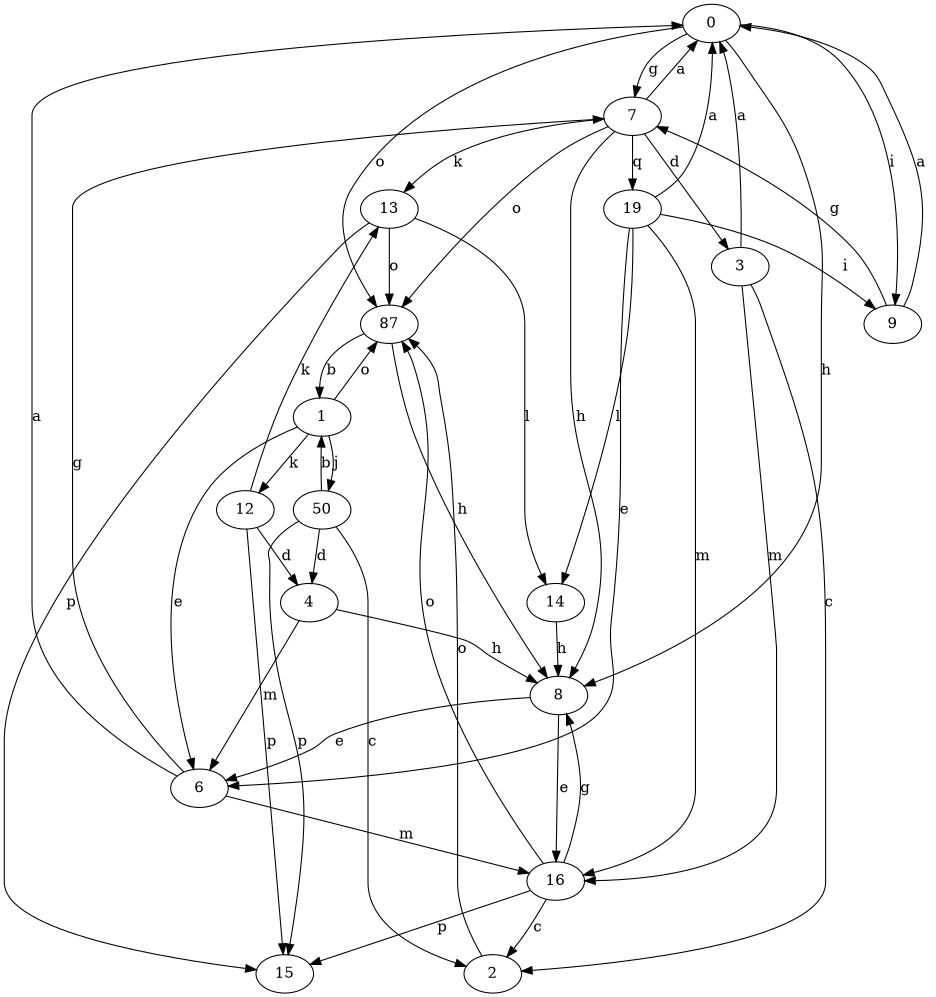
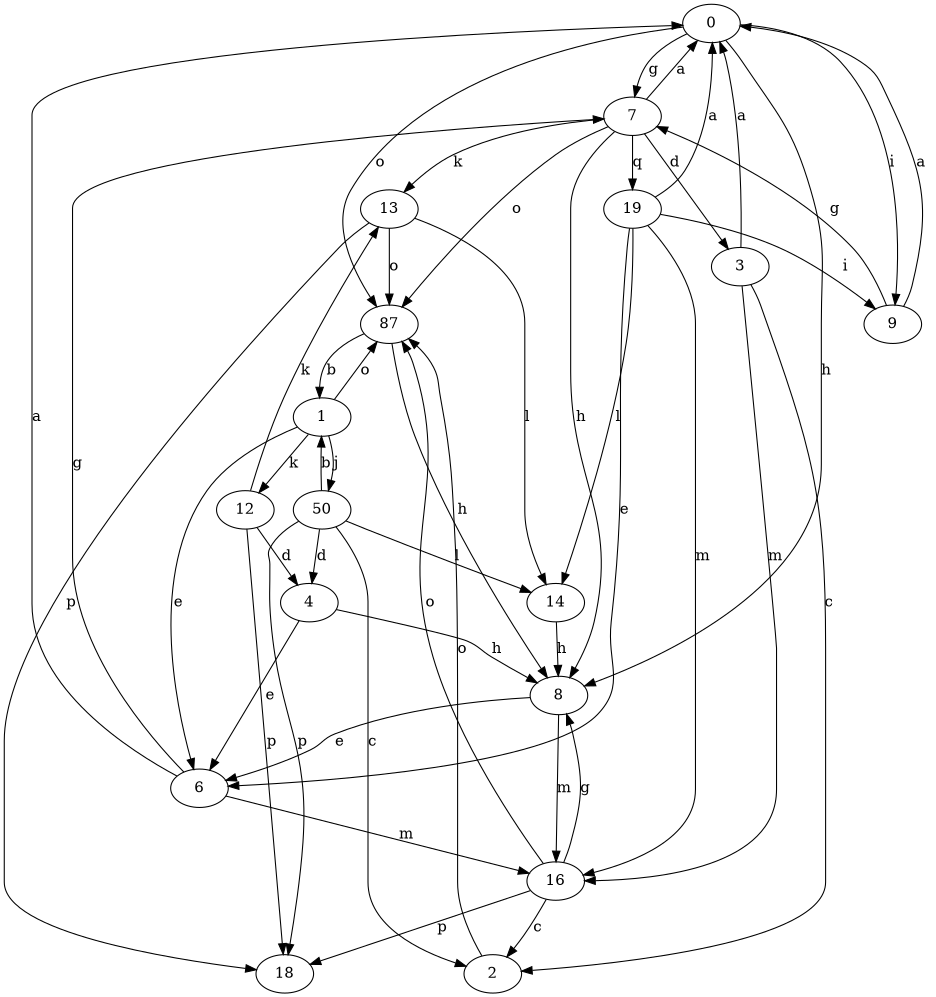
edge "50" -> "14": added, label "l"
edge "4" -> "6": label "m" -> "e"
edge "8" -> "16": label "e" -> "m"
node "15": label "15" -> "18"
